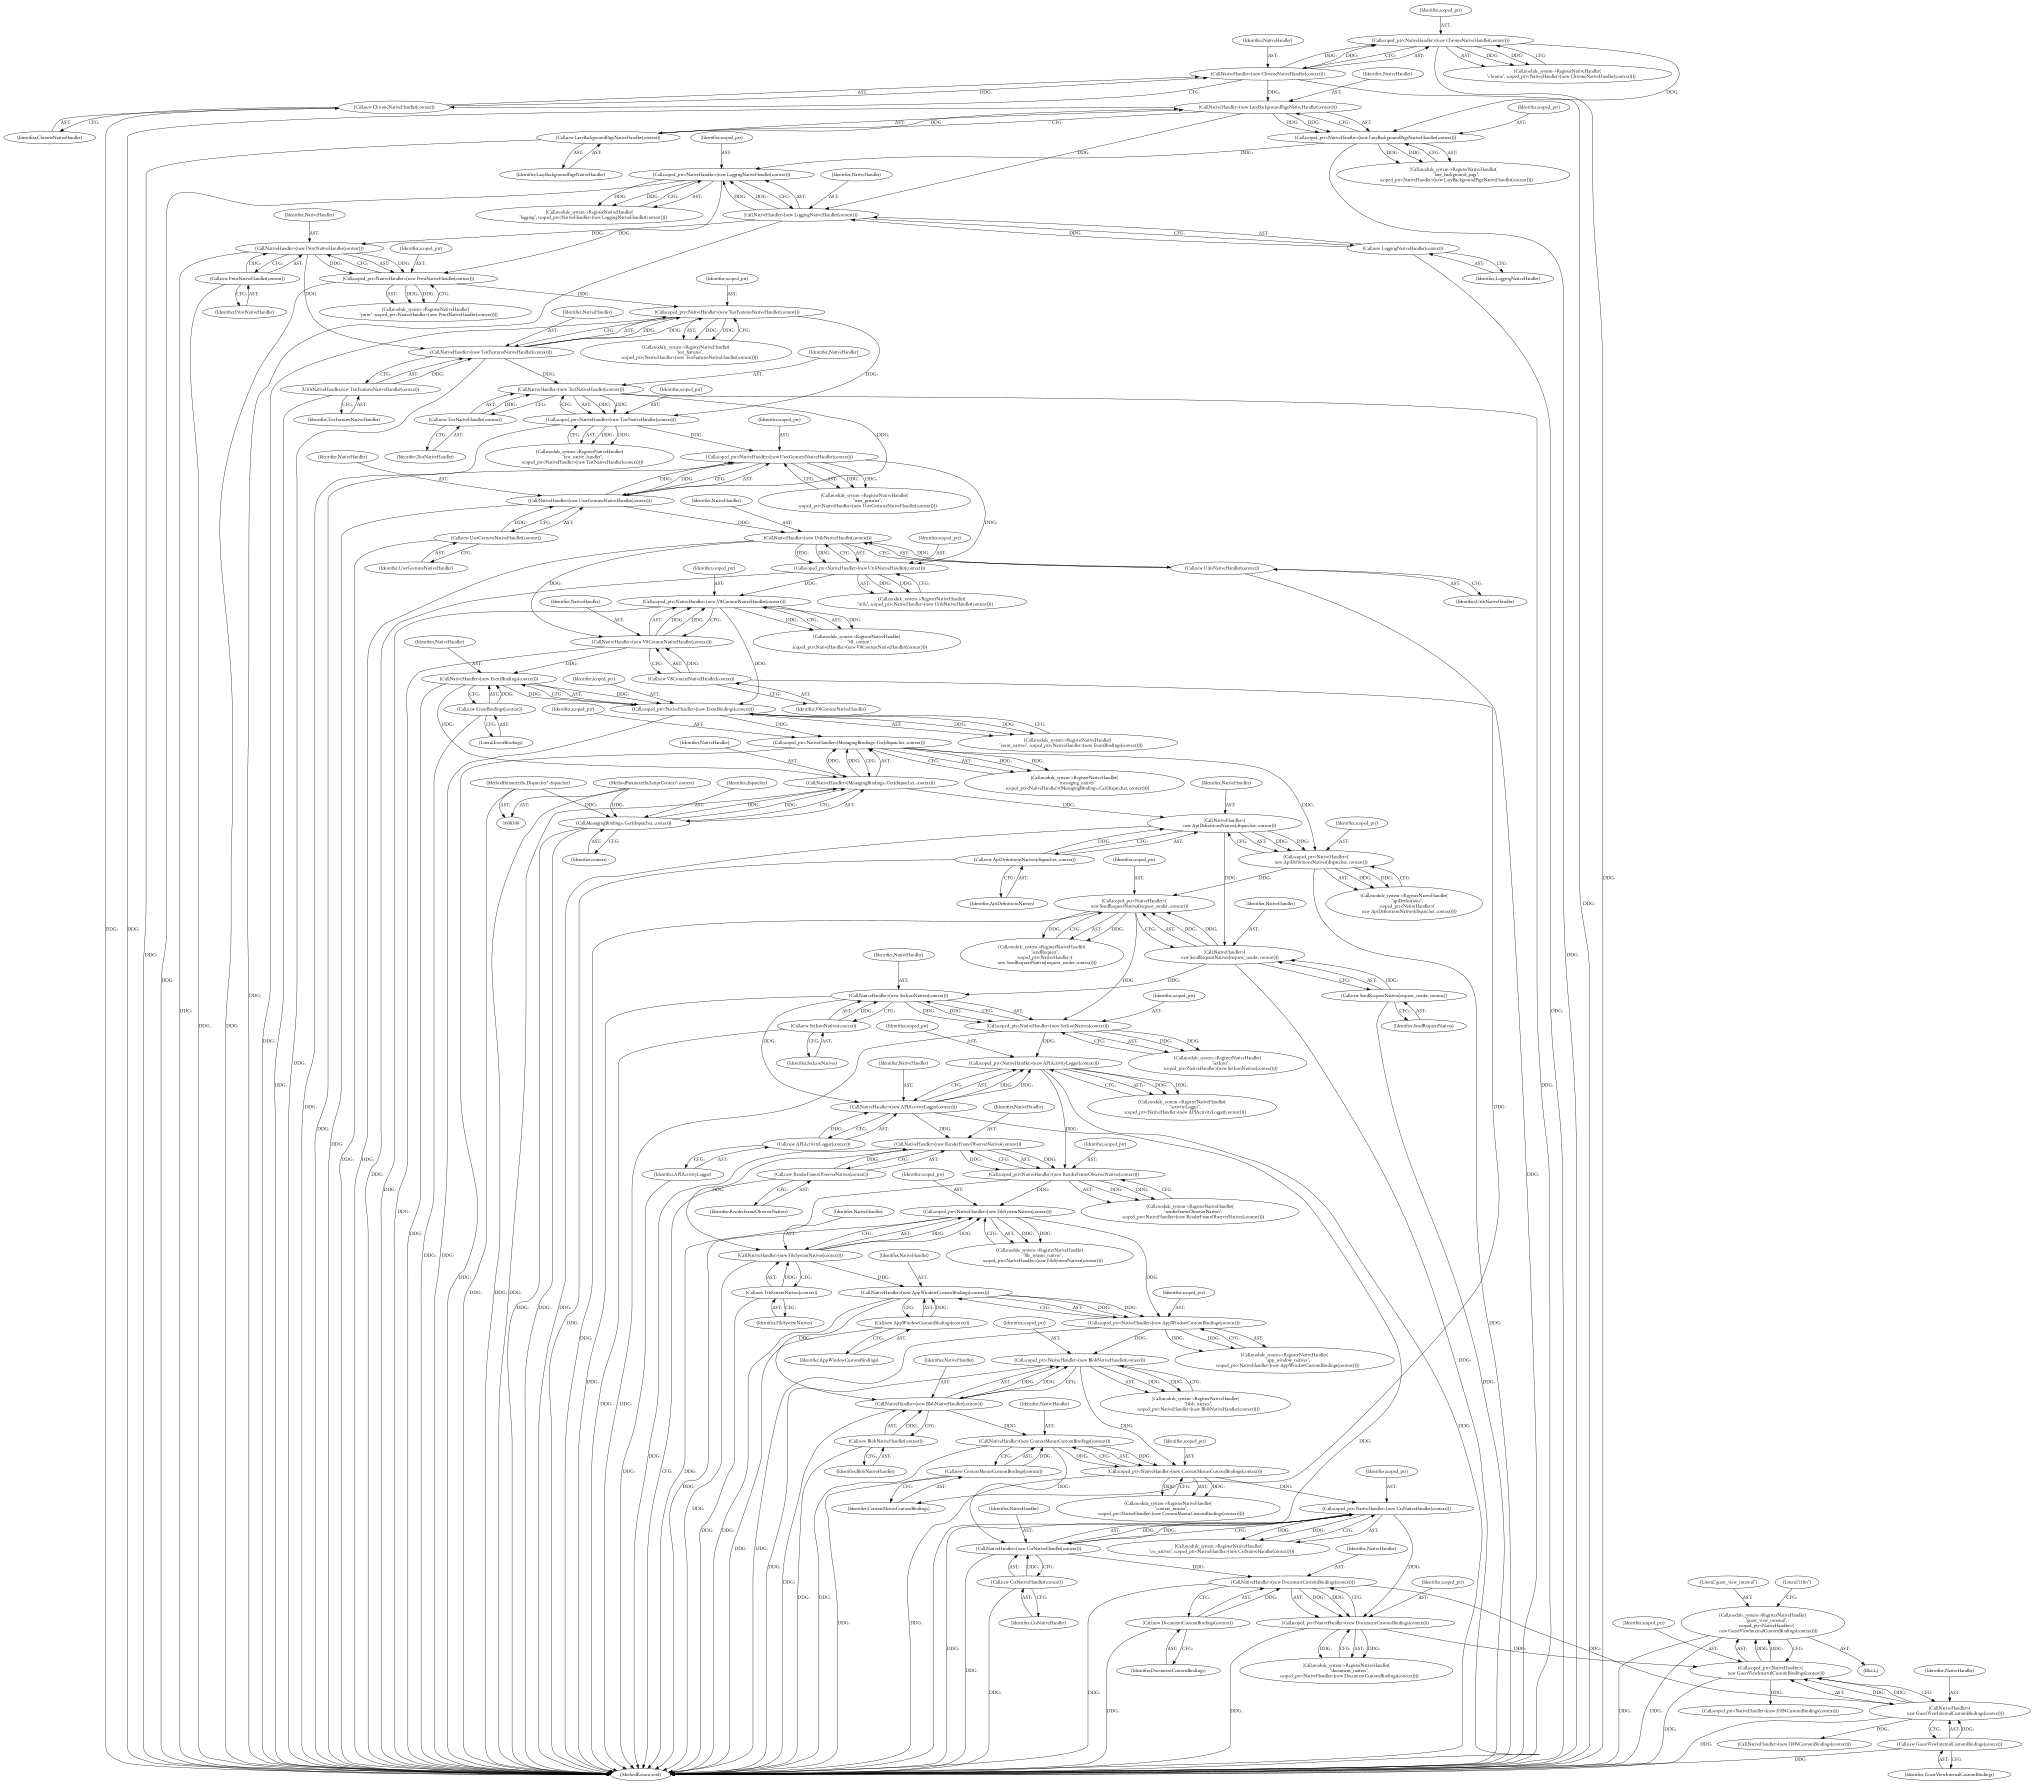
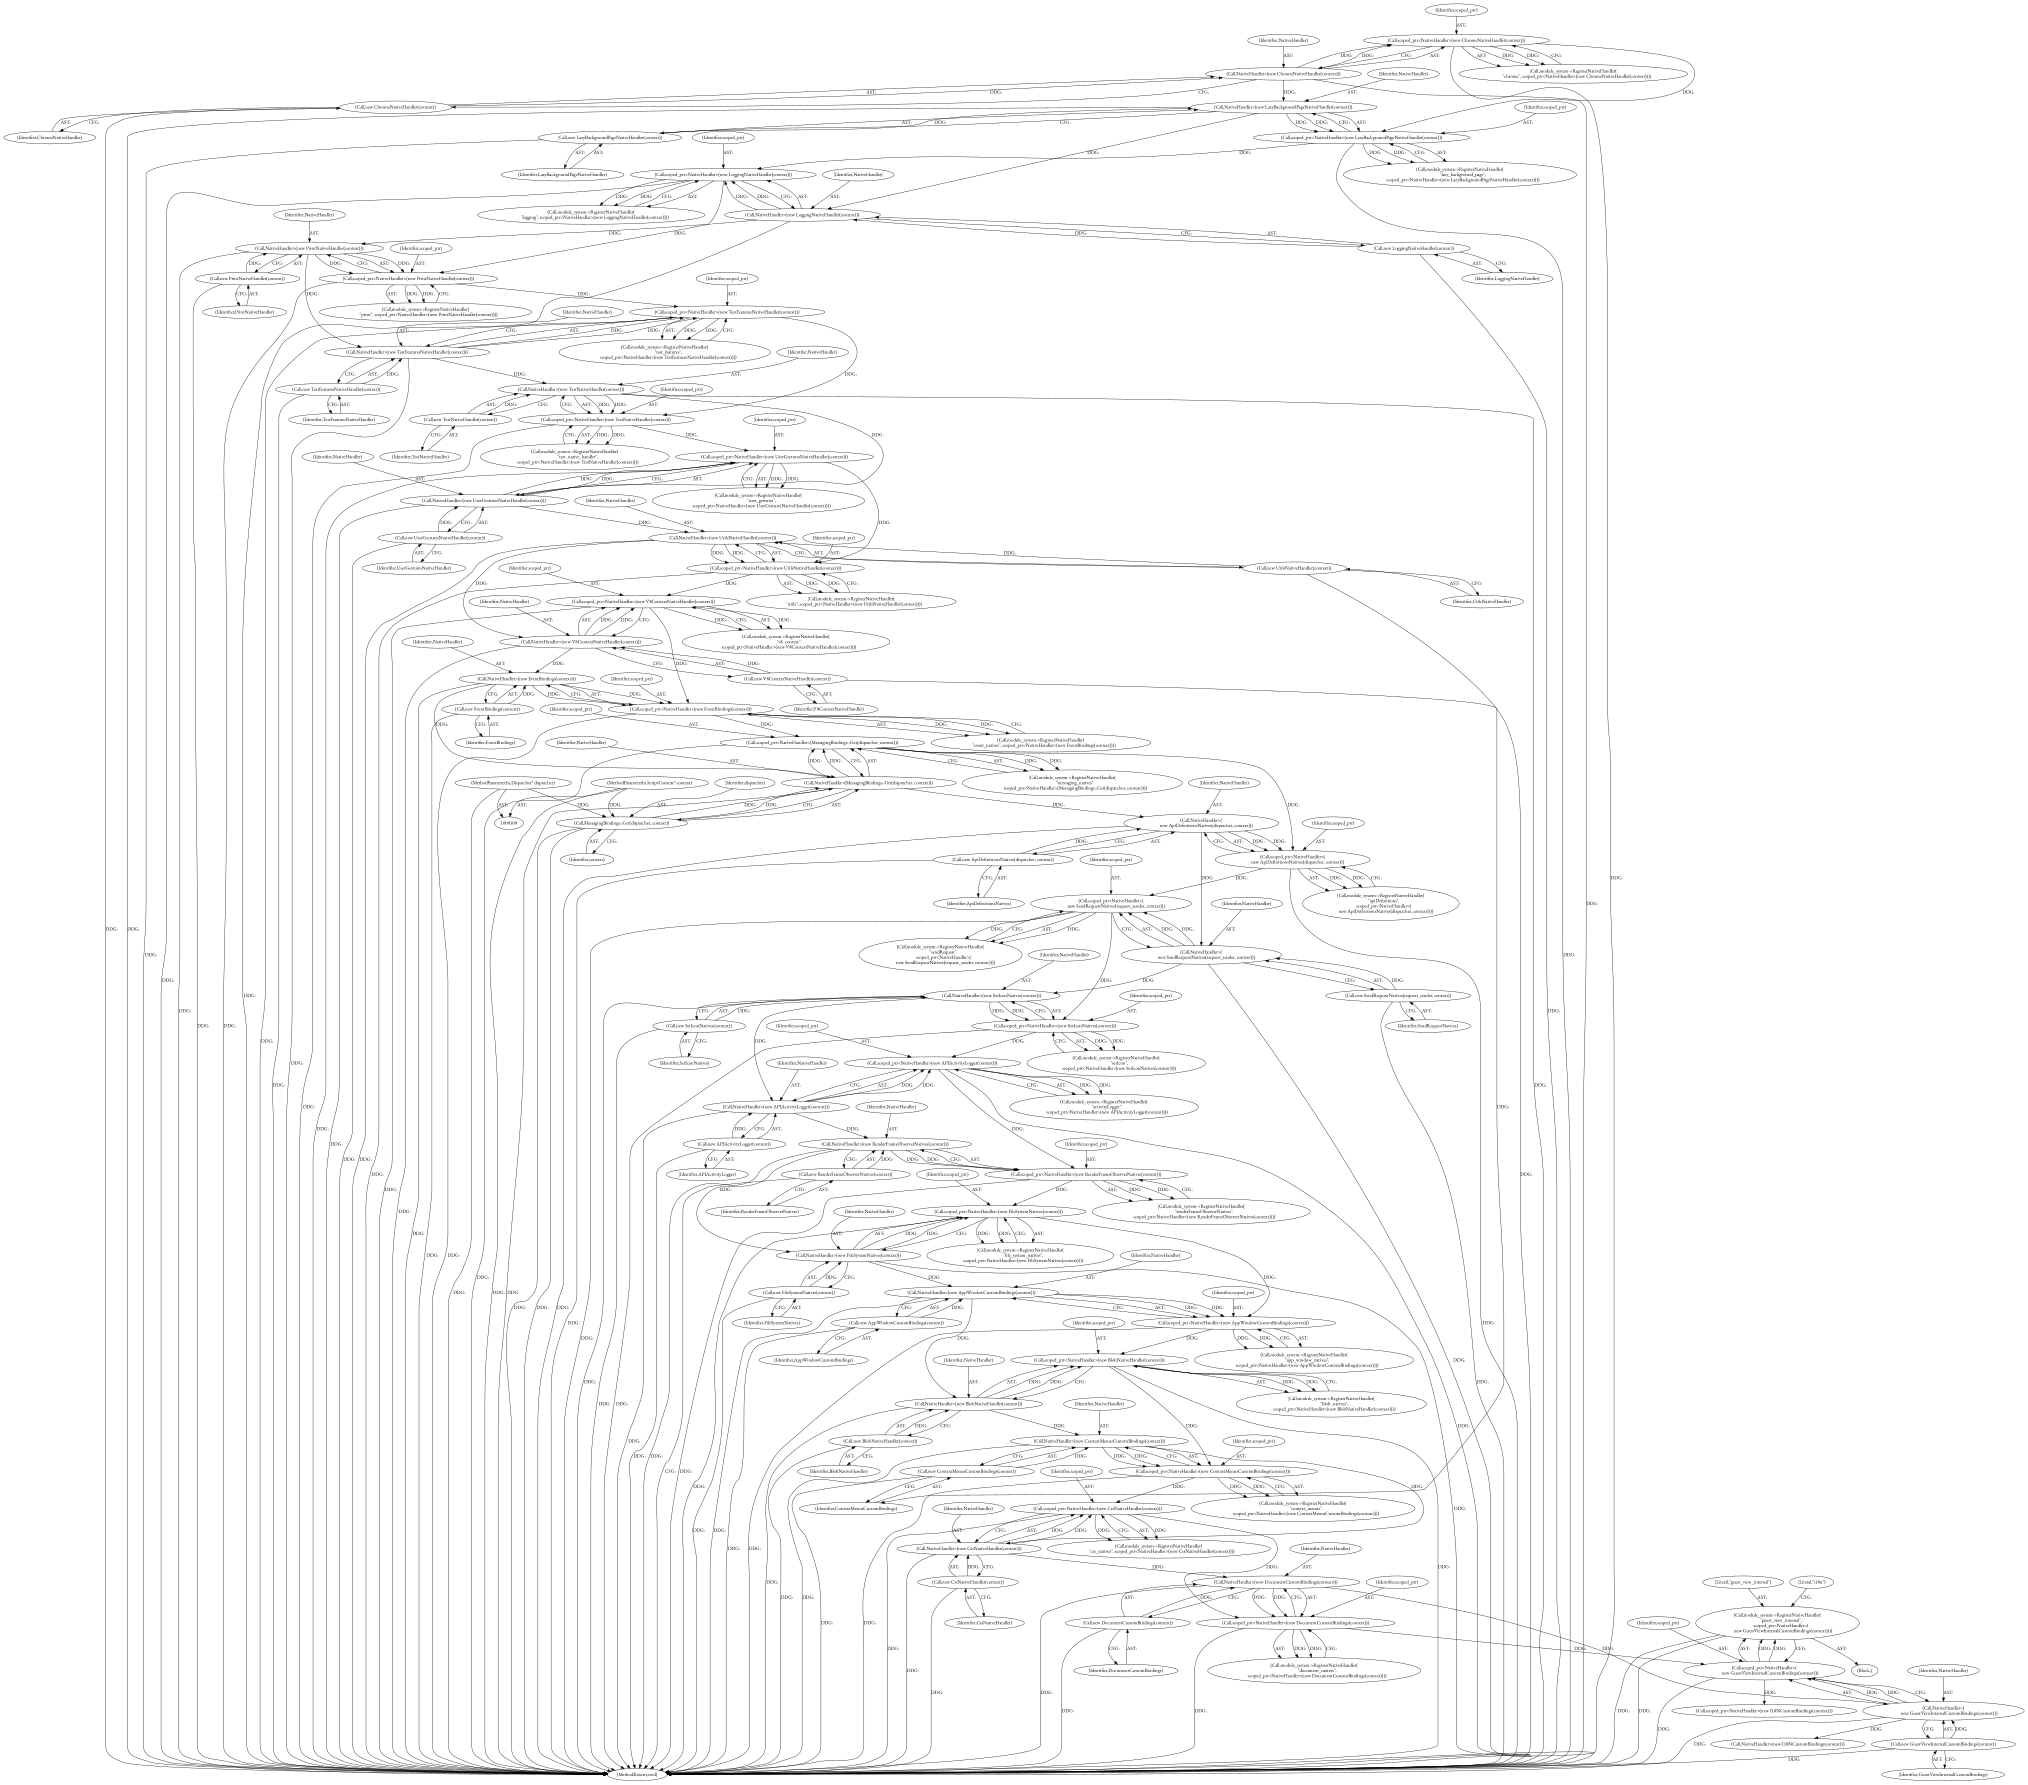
node "(UtilsNativeHandler,new TestFeaturesNativeHandler(context))": label "(UtilsNativeHandler,new TestFeaturesNativeHandler(context))" -> "(Call,new TestFeaturesNativeHandler(context))"
node "(Literal,EventBindings)": label "(Literal,EventBindings)" -> "(Identifier,EventBindings)"
edge "(Identifier,APIActivityLogger)" -> "(MethodReturn,void)": now "(Call,new APIActivityLogger(context))" -> "(MethodReturn,void)"
